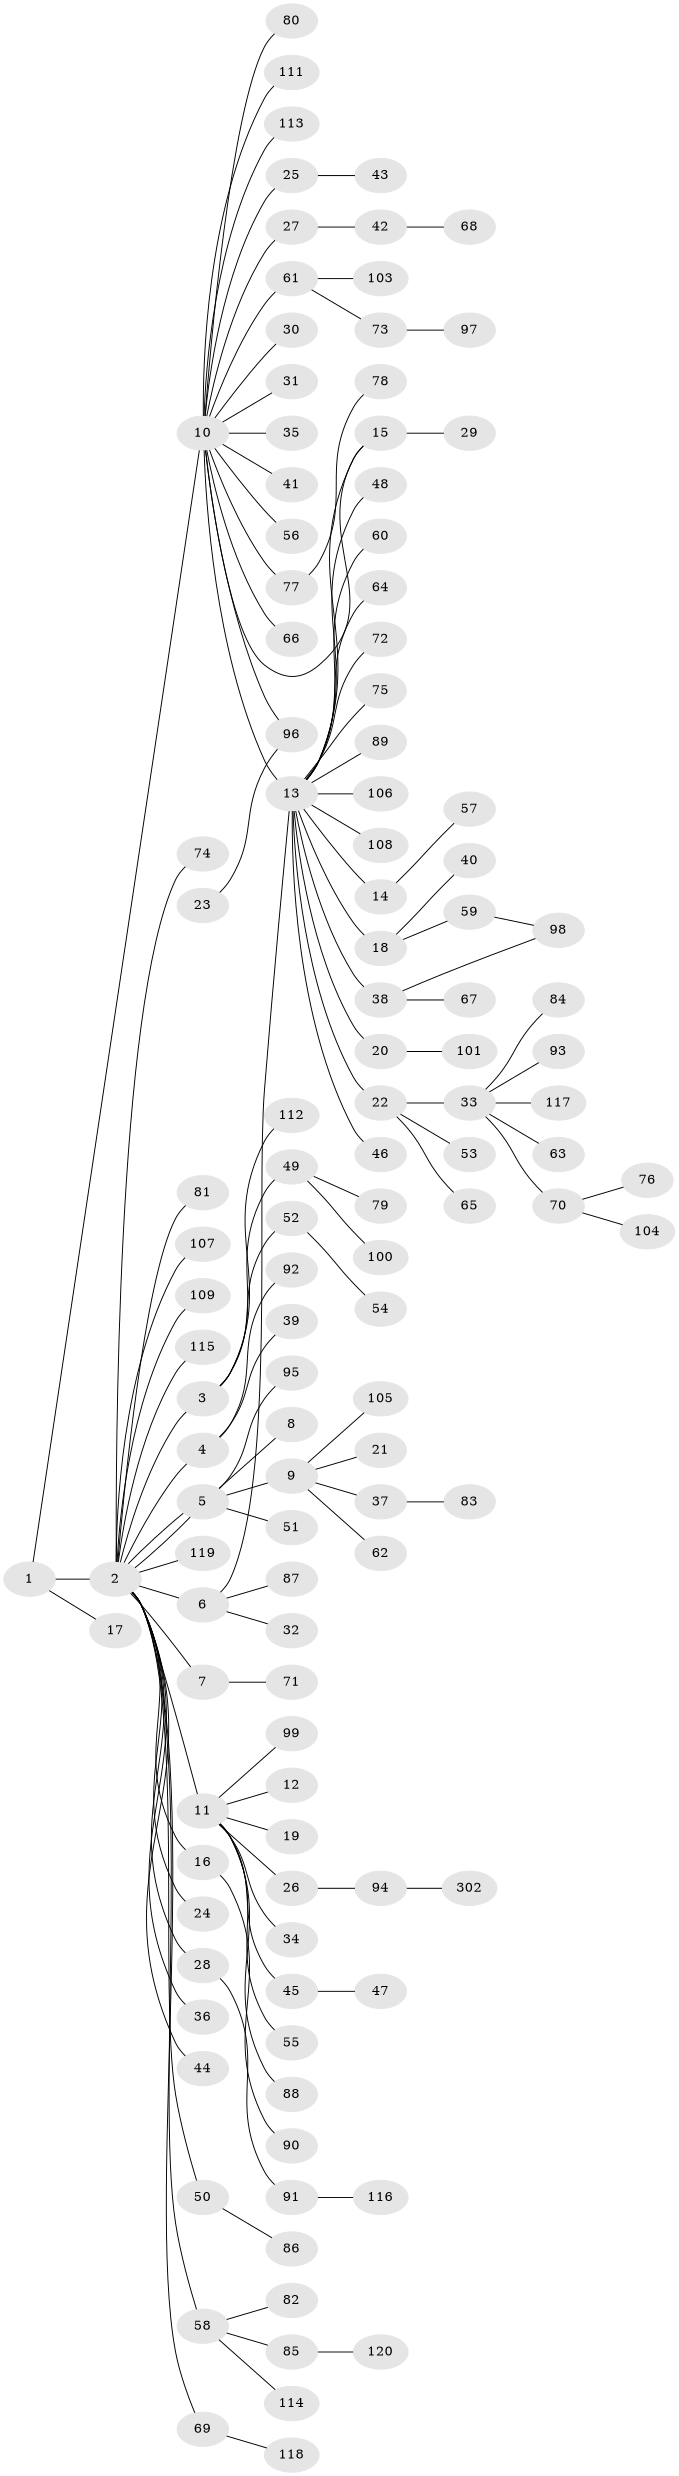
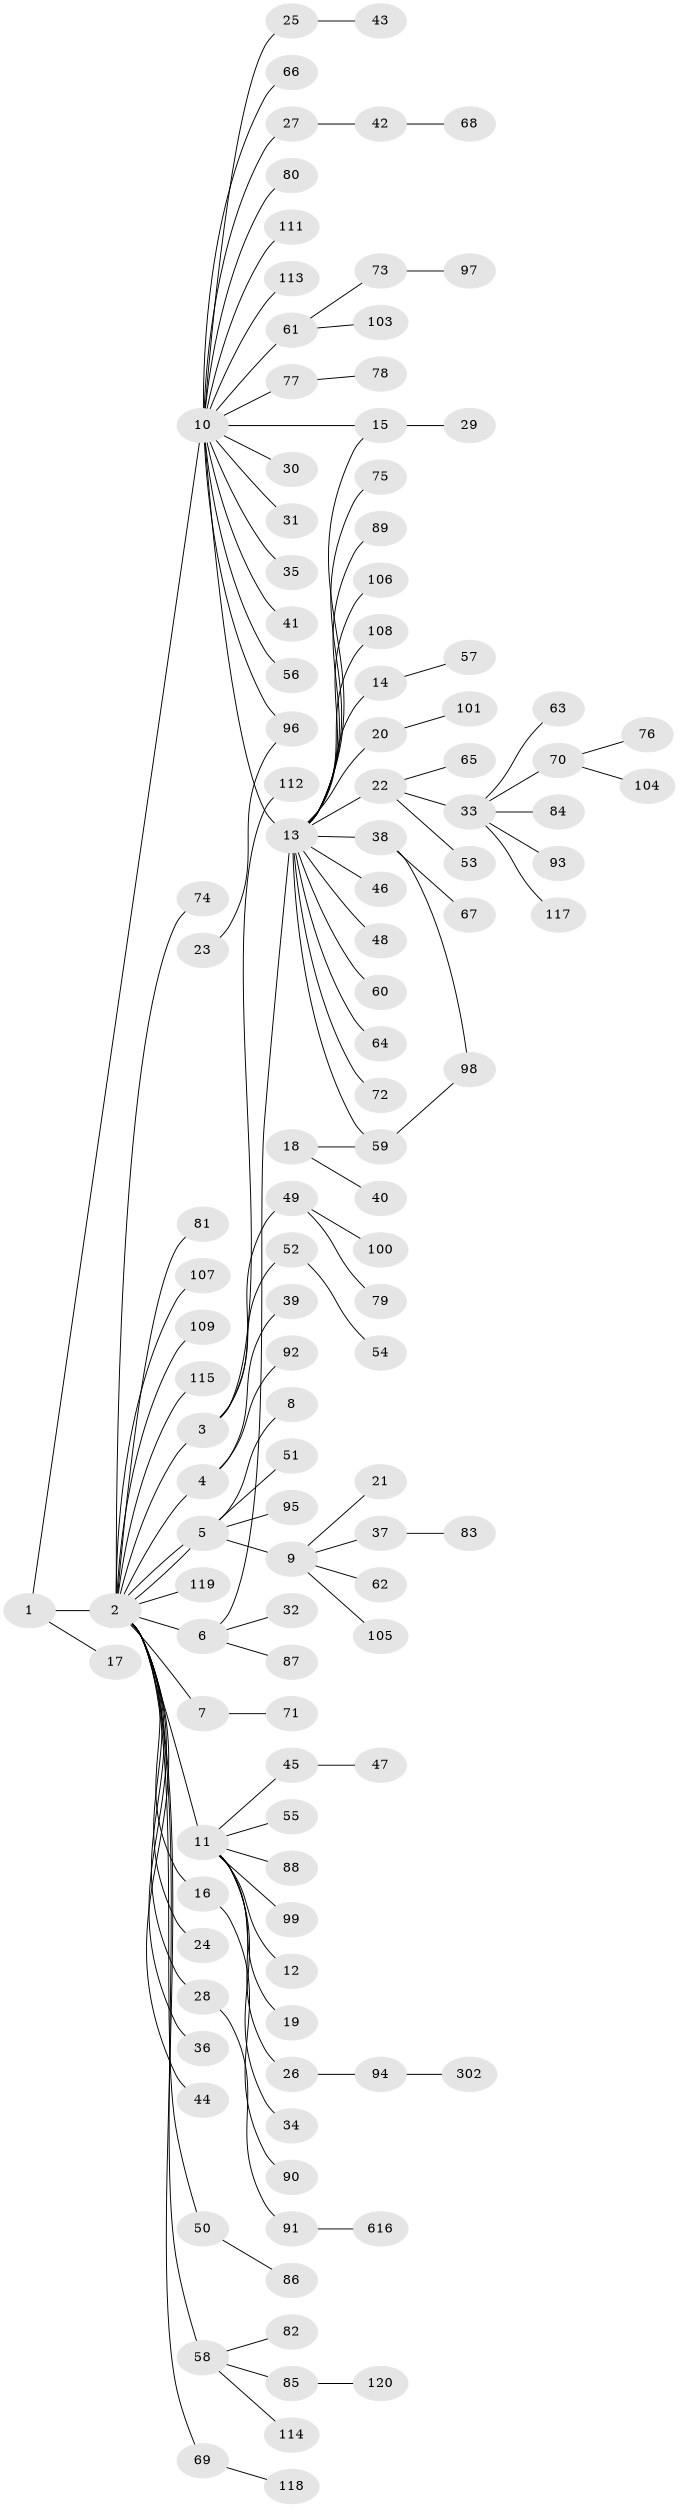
edge "13" -- "18": now "13" -- "59"
node "116": label "116" -> "616"
